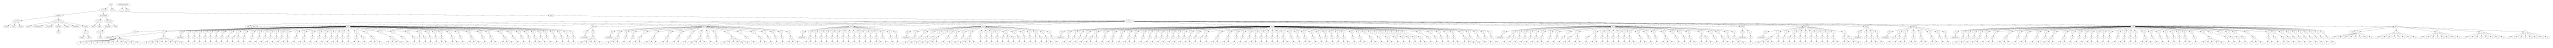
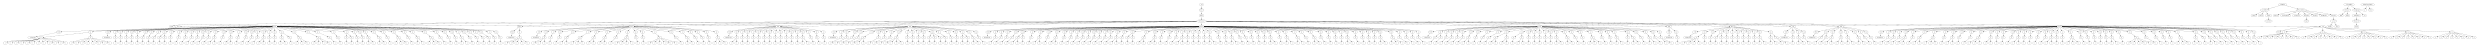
node "teiHeader": removed
node "surname": added
